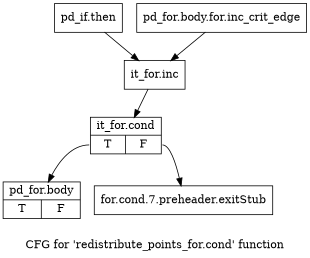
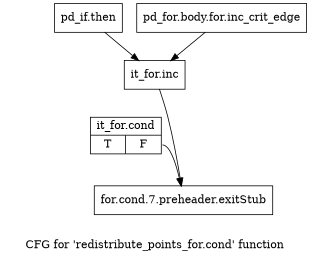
edge "it_for.inc" -> "it_for.cond": now "it_for.inc" -> "for.cond.7.preheader.exitStub"
node "pd_for.body": removed
